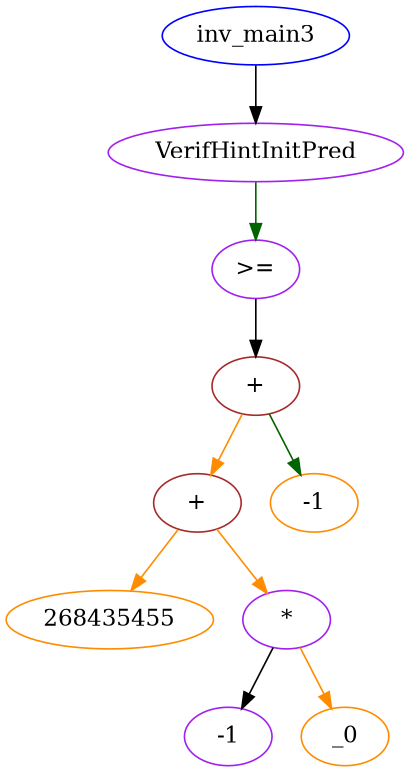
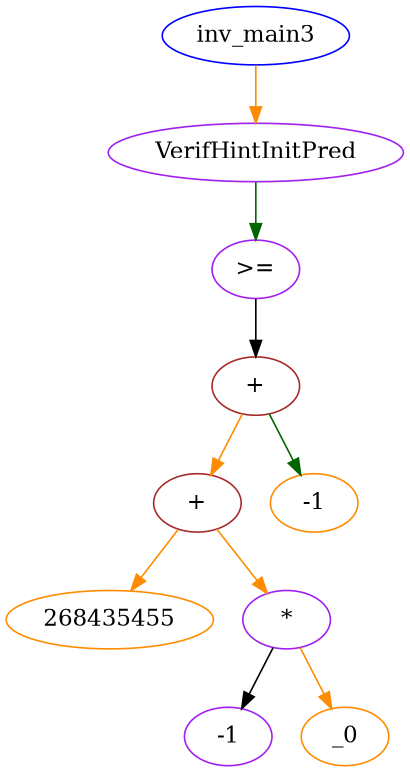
edge "inv_main3" -> "VerifHintInitPred": color black -> darkorange
